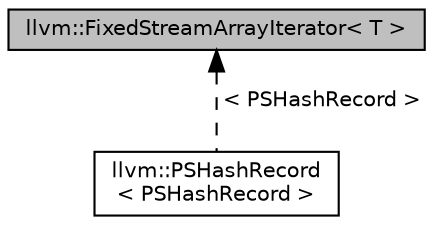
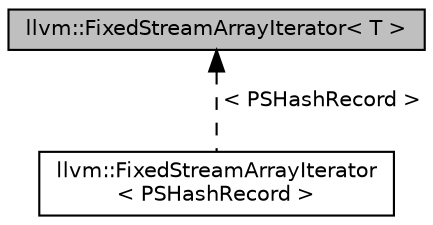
node "llvm::PSHashRecord < PSHashRecord >": label "llvm::PSHashRecord < PSHashRecord >" -> "llvm::FixedStreamArrayIterator < PSHashRecord >"
